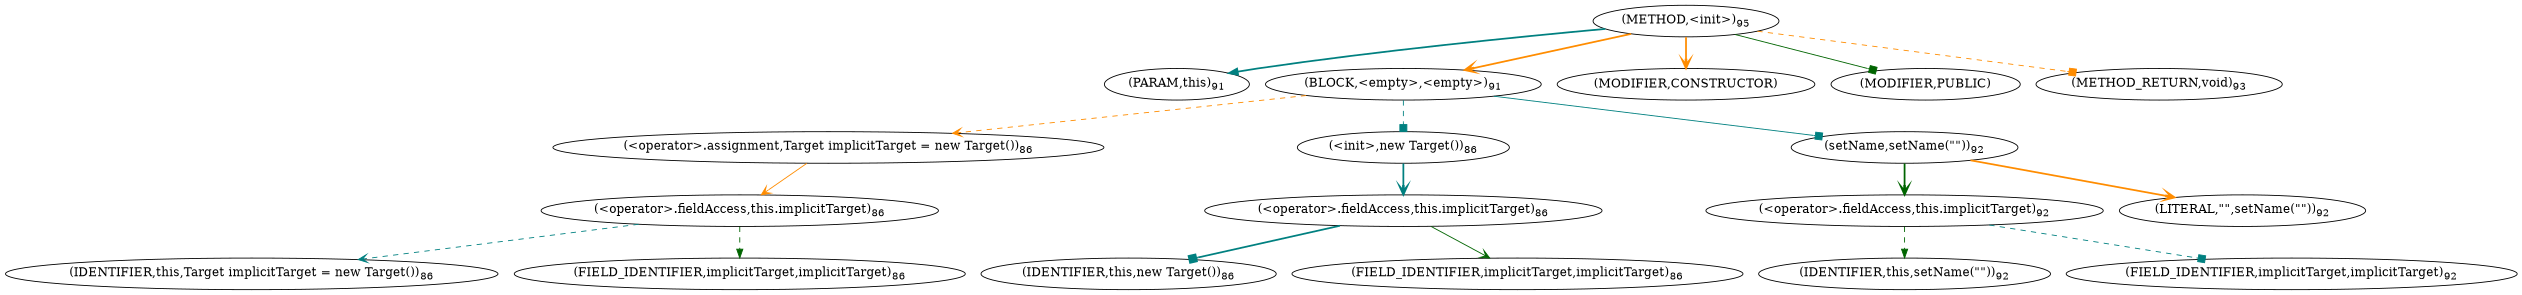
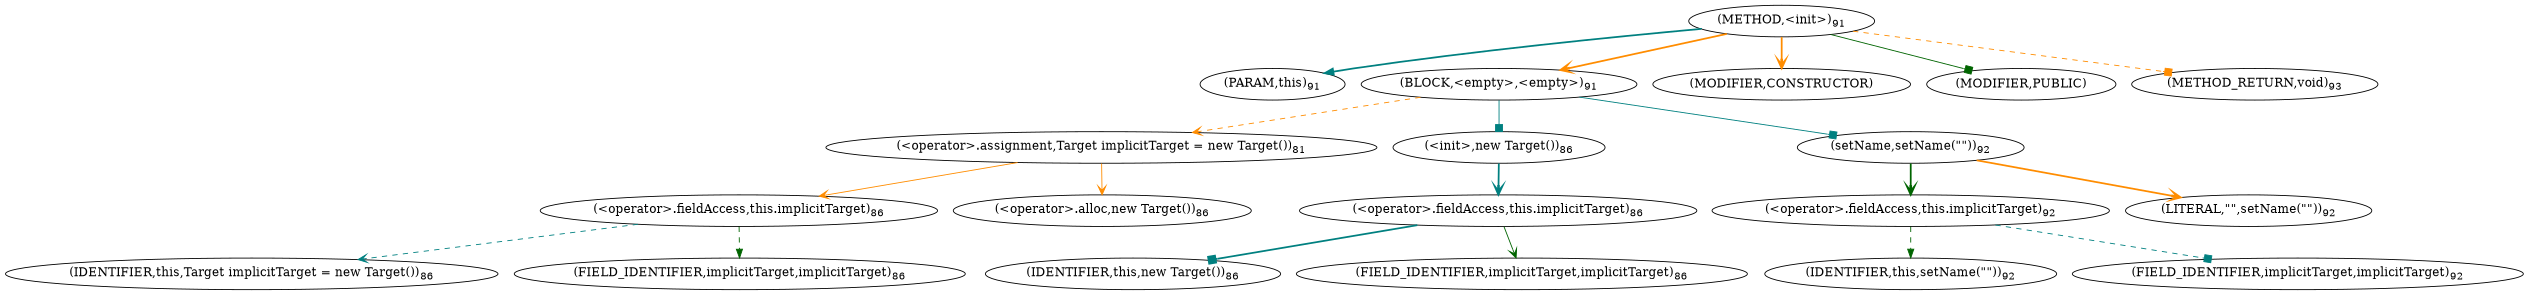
node "(METHOD,<init>)": text "95" -> "91"
edge "(BLOCK,<empty>,<empty>)" -> "(<init>,new Target())": style dashed -> solid
node "(<operator>.assignment,Target implicitTarget = new Target())": text "86" -> "81"
node "(<operator>.alloc,new Target())": added
